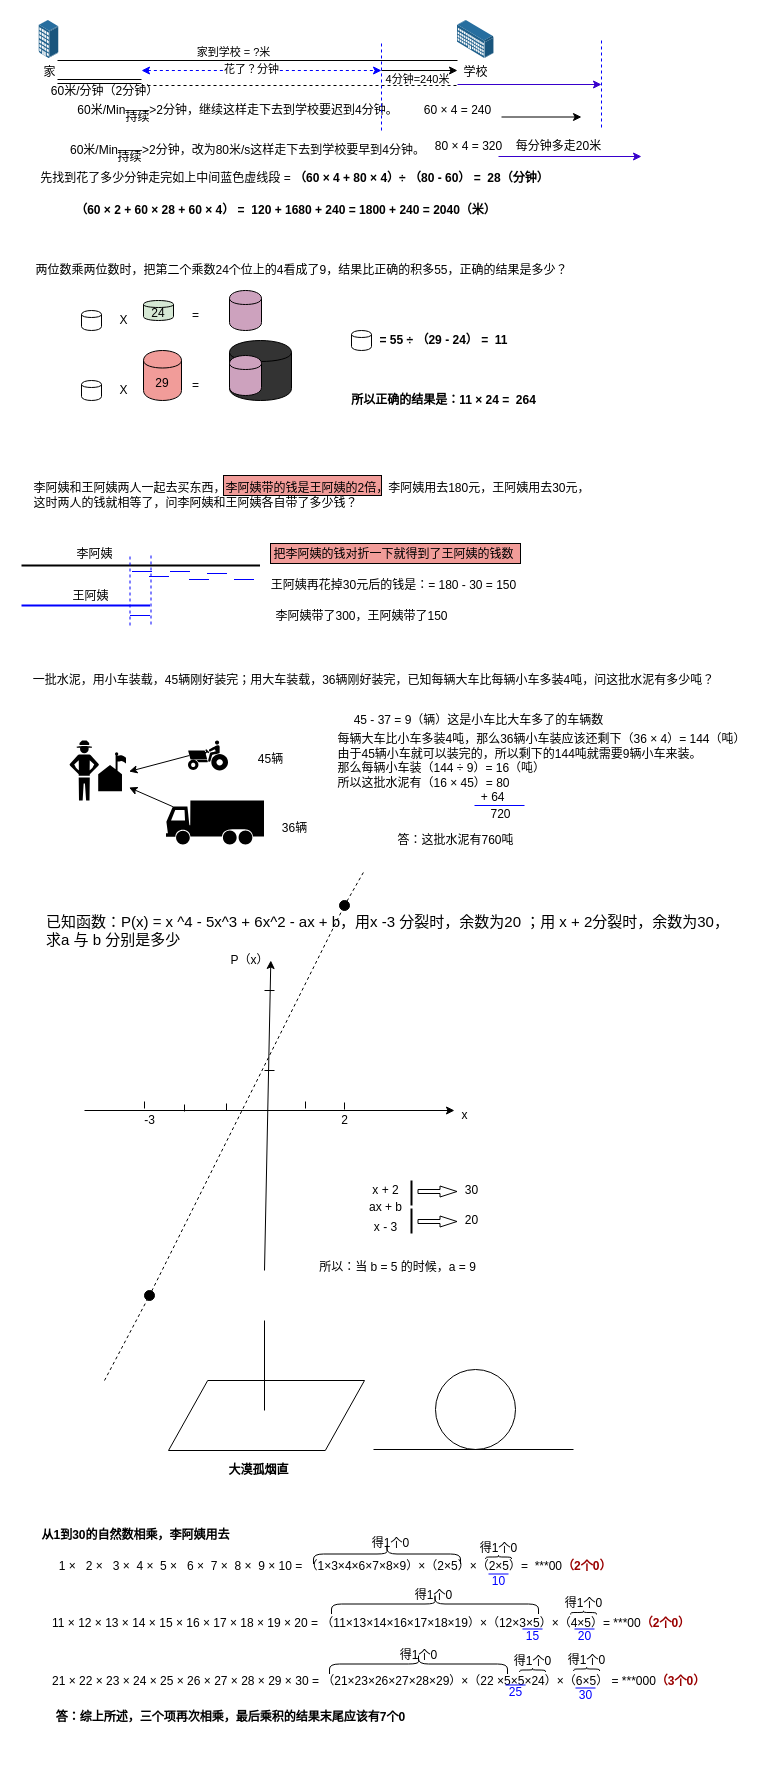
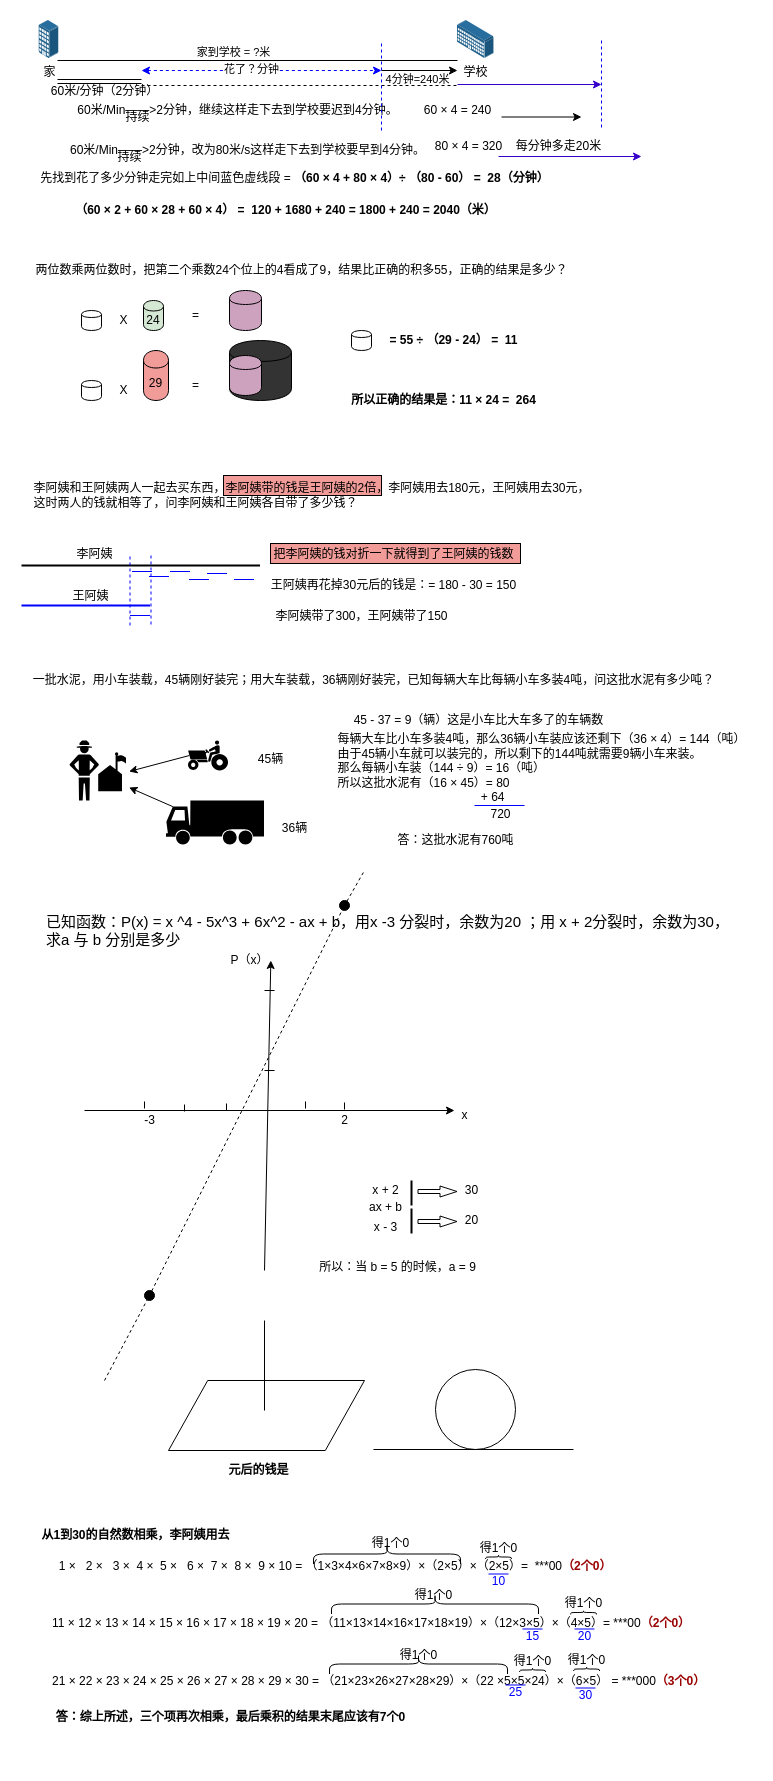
node "24": size 30x20 -> 20x30
node "= 55 ÷ （29 - 24） = 11": moved (444, 341) -> (454, 341)
node "29": size 38x50 -> 25x50
node "大漠孤烟直": label "大漠孤烟直" -> "元后的钱是"
